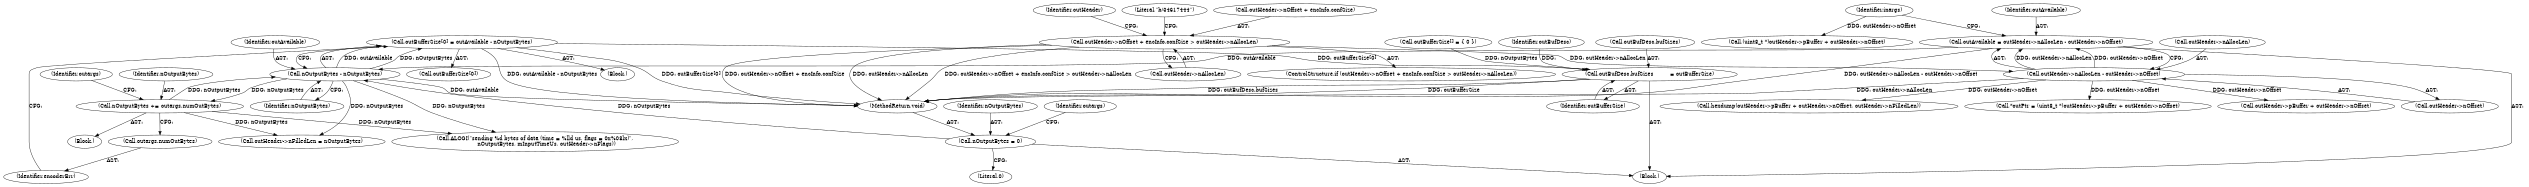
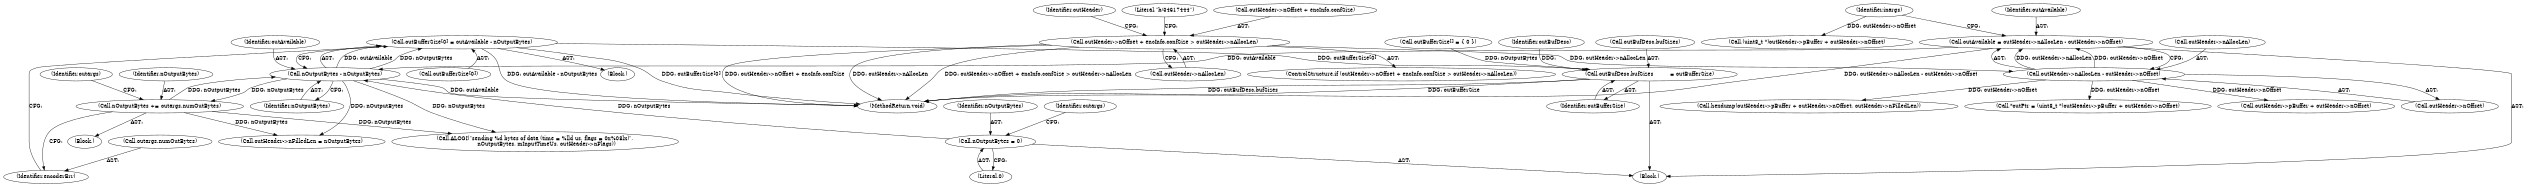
edge "(Call,outBufferSize[0] = outAvailable - nOutputBytes)" -> "(Call,outBufferSize[0])": reversed
edge "(Call,outHeader->nAllocLen - outHeader->nOffset)" -> "(MethodReturn,void)": removed, label "DDG: outHeader->nAllocLen"
edge "(Call,nOutputBytes += outargs.numOutBytes)" -> "(Call,outargs.numOutBytes)": now "(Call,nOutputBytes += outargs.numOutBytes)" -> "(Identifier,encoderErr)"
edge "(MethodReturn,void)" -> "(Call,nOutputBytes = 0)": now "(Literal,0)" -> "(Call,nOutputBytes = 0)"
